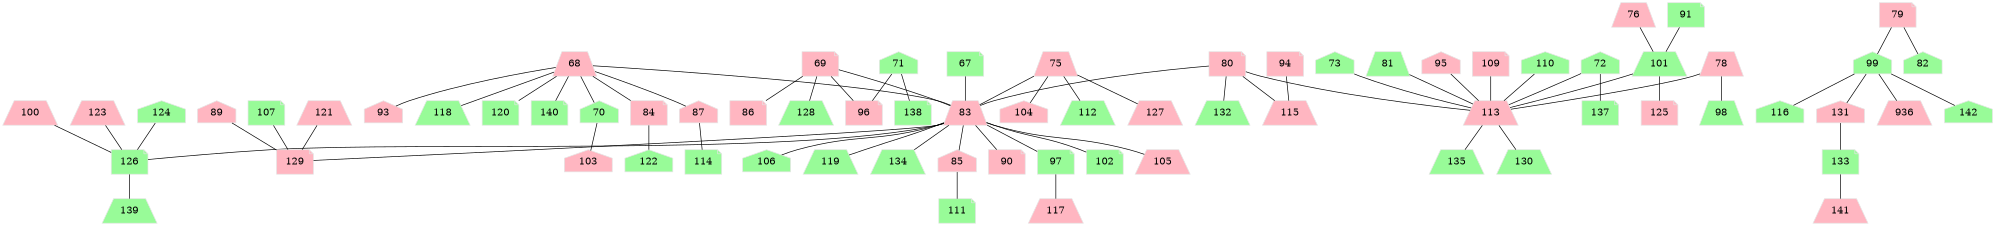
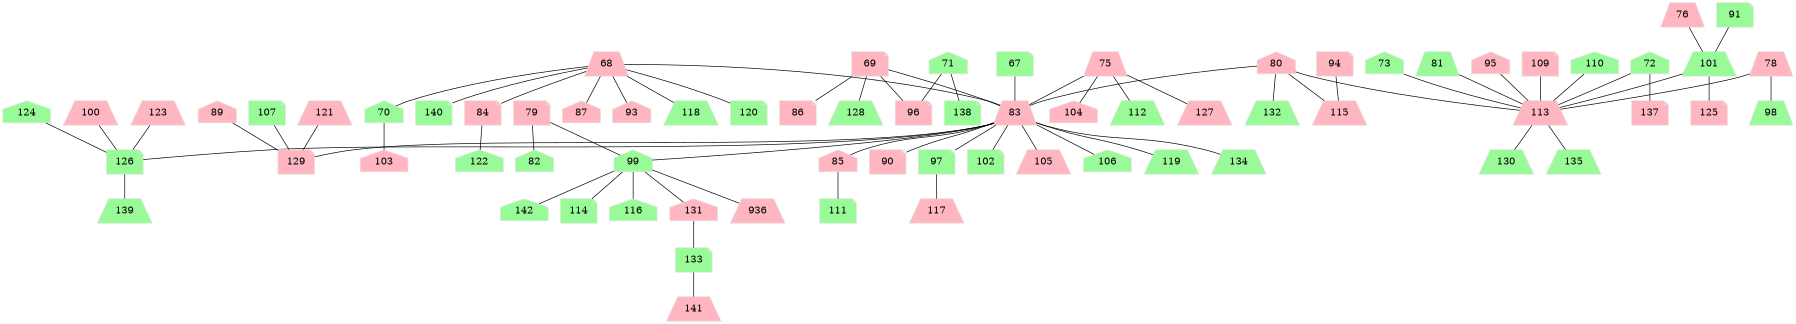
node "80": shape note -> house
node "137": fillcolor palegreen -> lightpink
edge "87" -- "114": now "99" -- "114"
edge "83" -- "99": added
